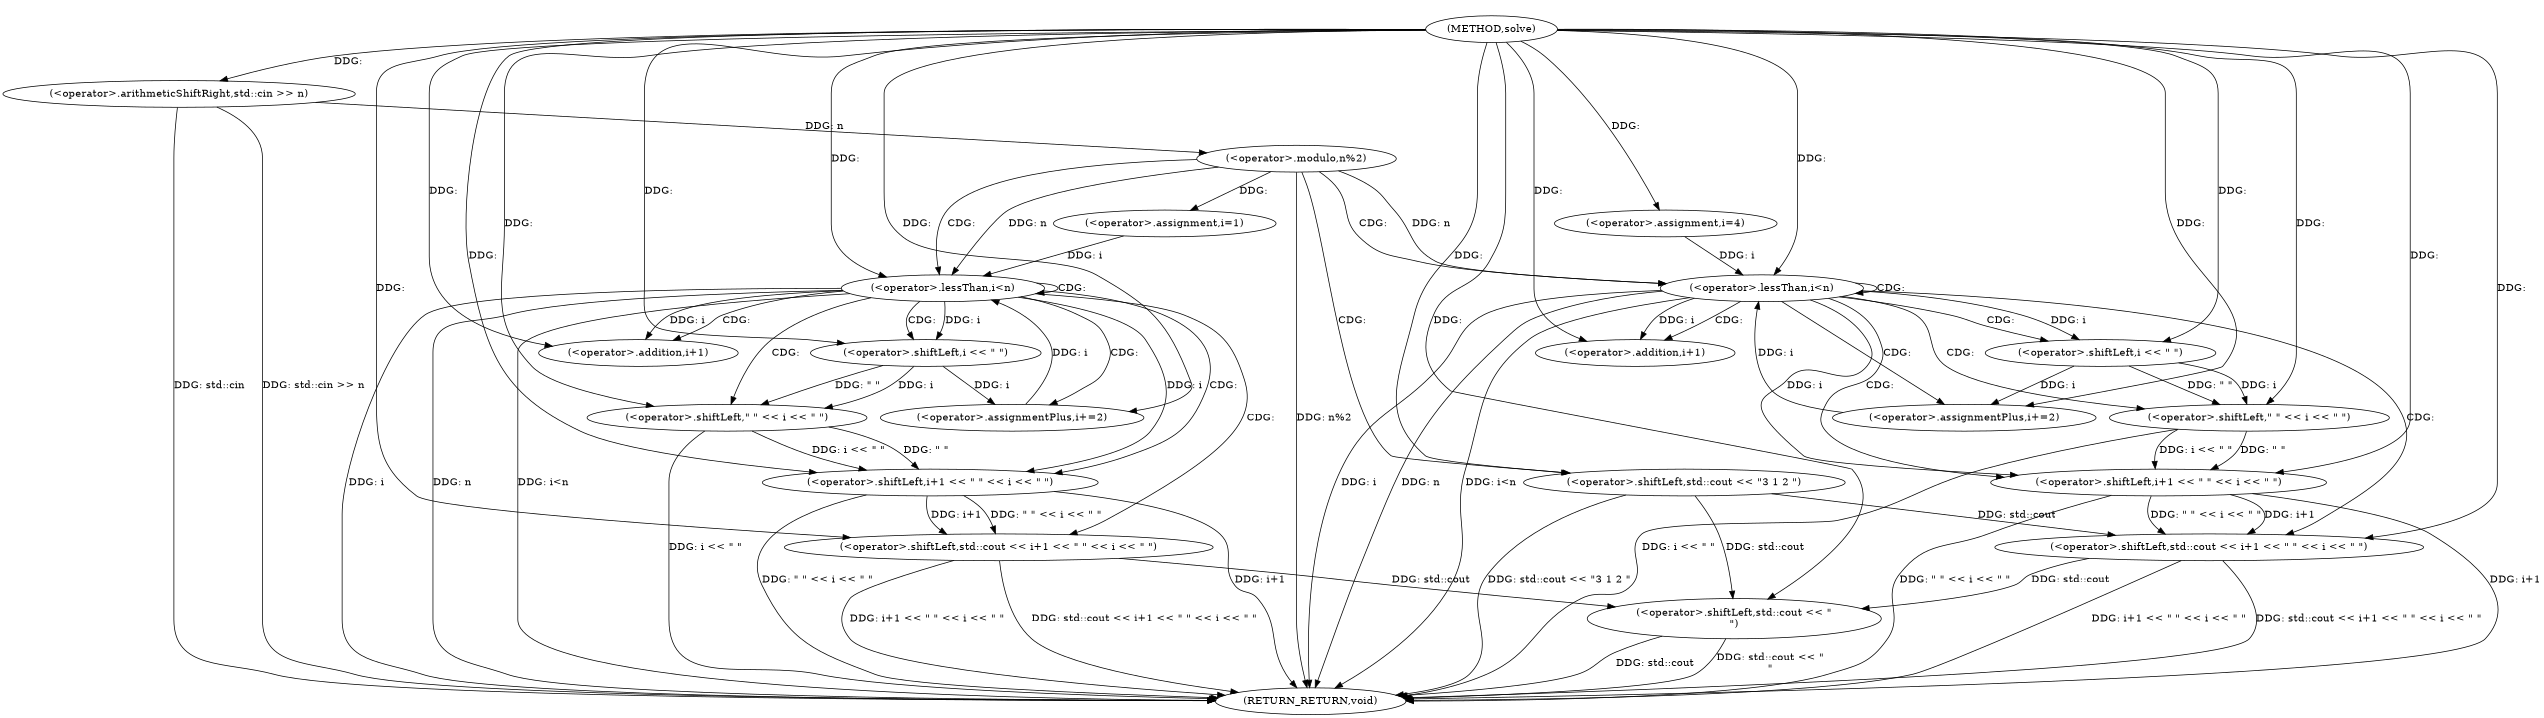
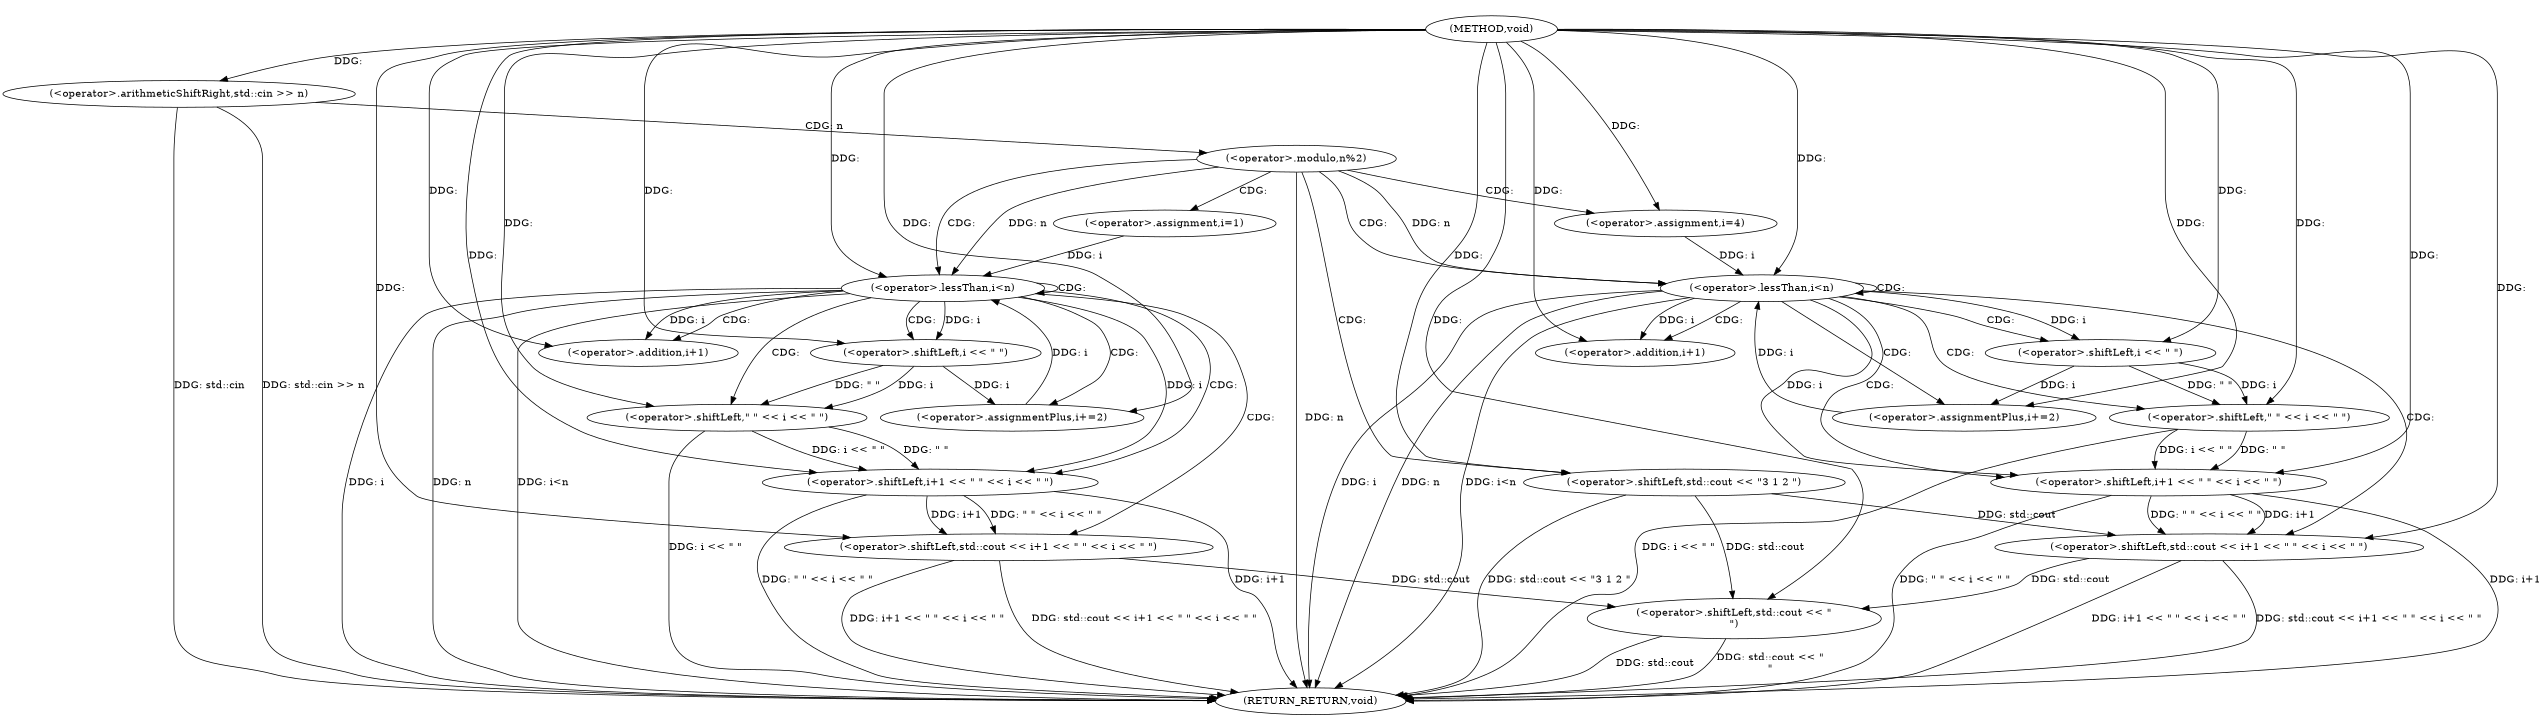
node "(METHOD,solve)": label "(METHOD,solve)" -> "(METHOD,void)"
edge "(<operator>.arithmeticShiftRight,std::cin >> n)" -> "(<operator>.modulo,n%2)": label "DDG: n" -> "CDG: n"
edge "(<operator>.modulo,n%2)" -> "(<operator>.assignment,i=1)": label "DDG: " -> "CDG: "
edge "(<operator>.modulo,n%2)" -> "(<operator>.assignment,i=4)": added, label "CDG:"
edge "(<operator>.modulo,n%2)" -> "(RETURN_RETURN,void)": label "DDG: n%2" -> "DDG: n"
